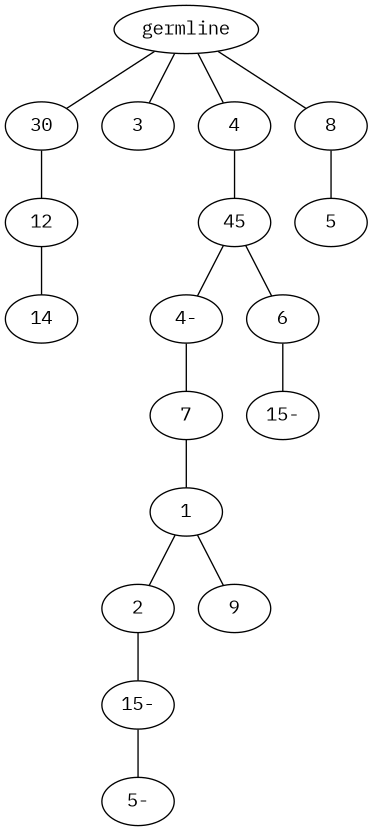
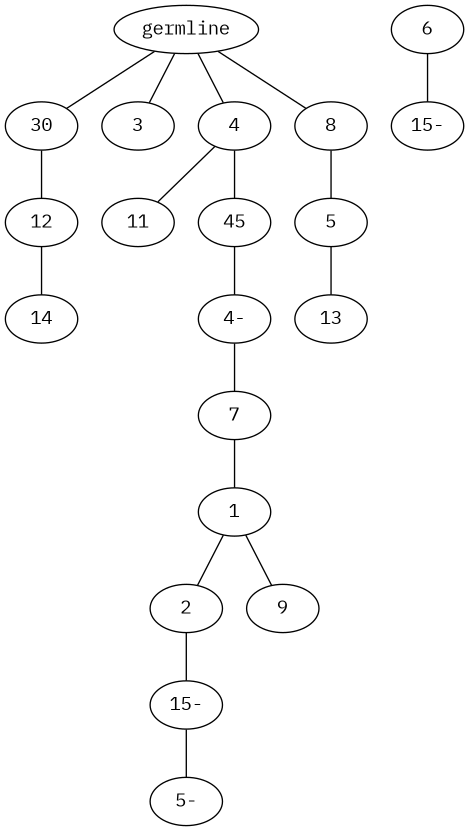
node "11": added
edge "45" -- "6": removed
node "13": added
